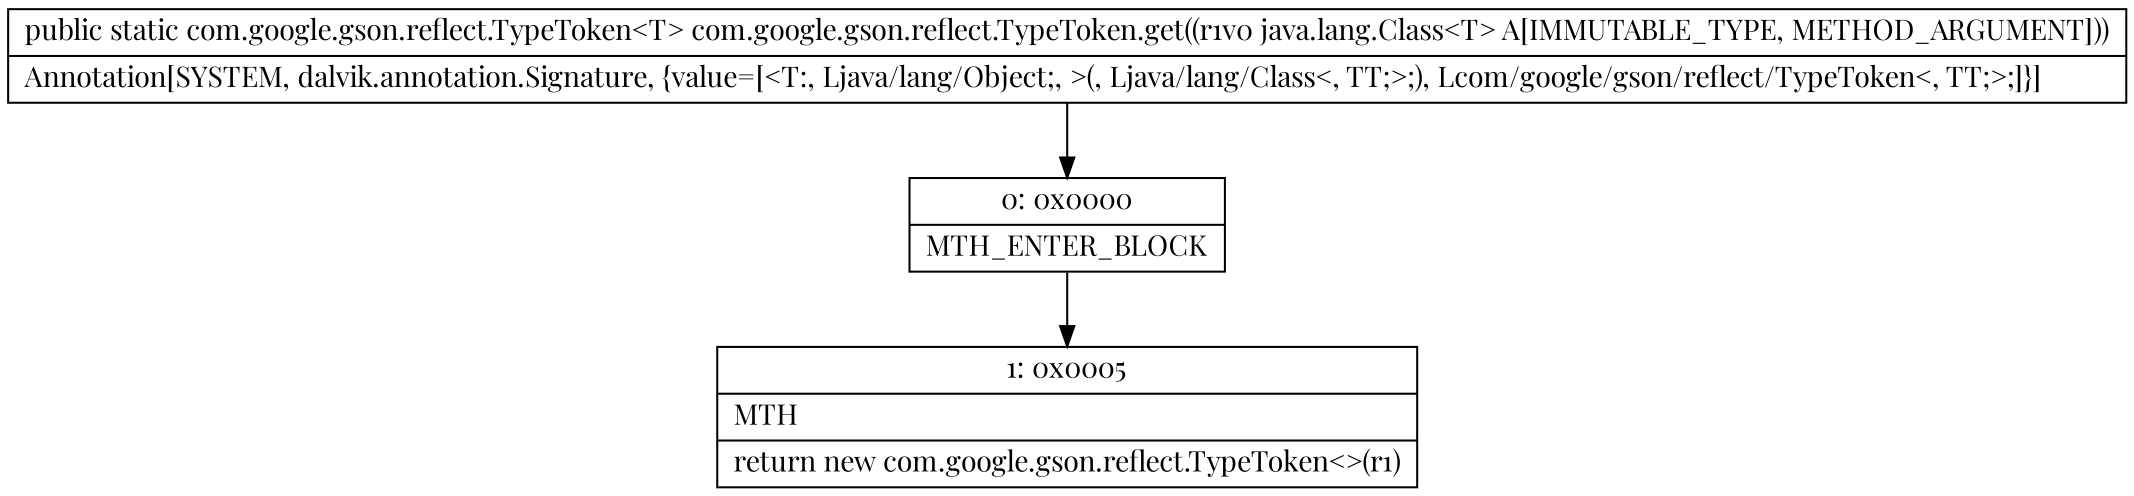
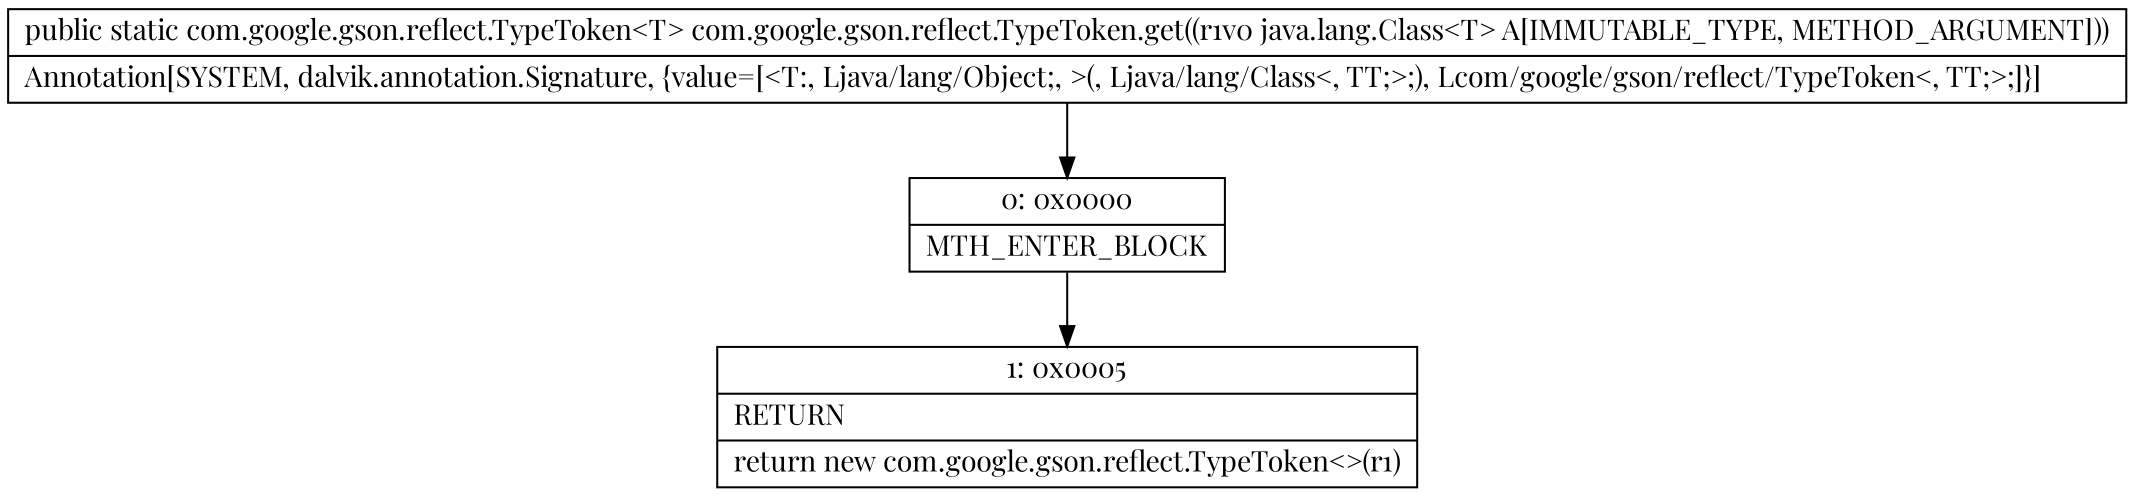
node "1: 0x0005": text "MTH" -> "RETURN"
